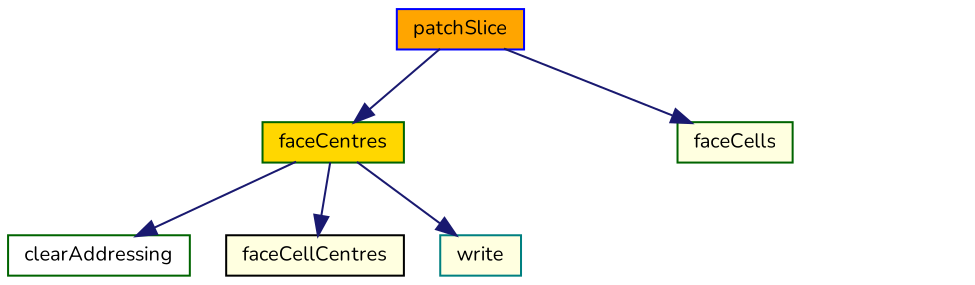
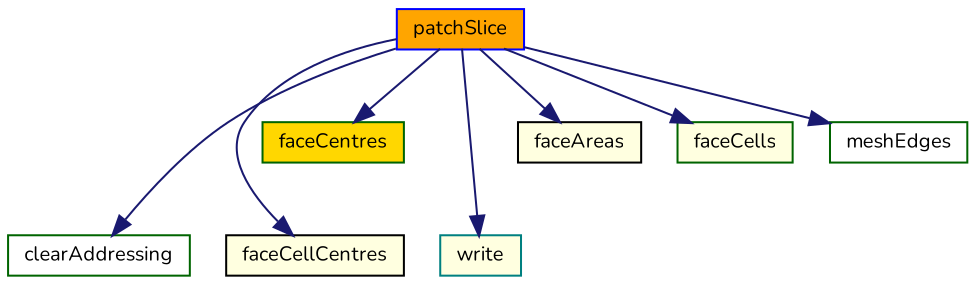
node "faceAreas": added
node "meshEdges": added
edge "faceCentres" -> "faceCellCentres": now "patchSlice" -> "faceCellCentres"
edge "faceCentres" -> "write": now "patchSlice" -> "write"
edge "faceCentres" -> "clearAddressing": now "patchSlice" -> "clearAddressing"
